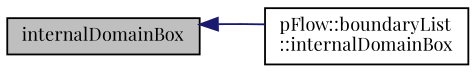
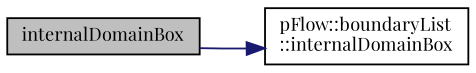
edge "pFlow::boundaryList ::internalDomainBox" -> "internalDomainBox": reversed
